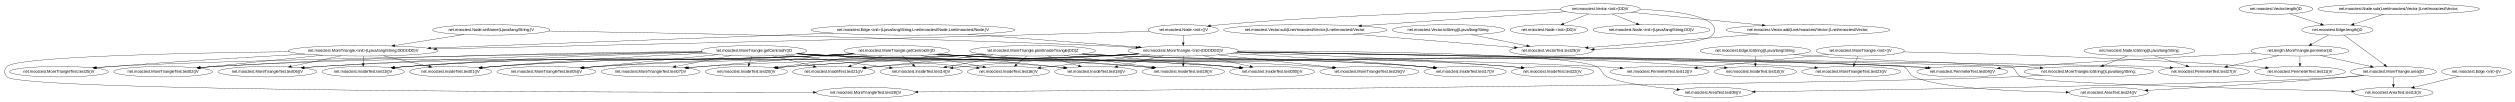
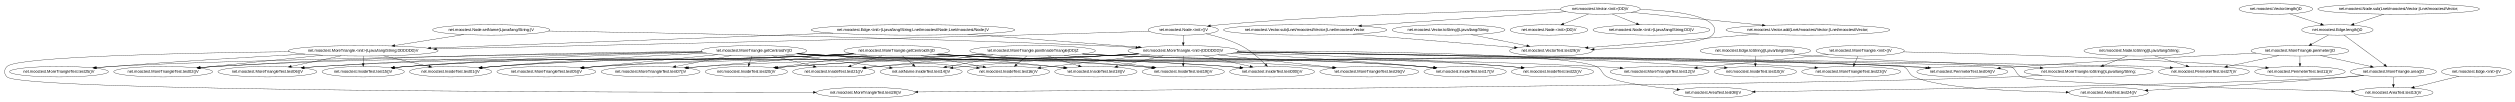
node "net.length.MoreTriangle.perimeter()D": label "net.length.MoreTriangle.perimeter()D" -> "net.mooctest.MoreTriangle.perimeter()D"
edge "net.mooctest.MoreTriangle.pointInsideTriangle(DD)Z" -> "net.mooctest.InsideTest.test000()V": now "net.mooctest.Node.<init>()V" -> "net.mooctest.InsideTest.test000()V"
node "net.mooctest.InsideTest.test14()V": label "net.mooctest.InsideTest.test14()V" -> "net.setName.InsideTest.test14()V"
node "net.mooctest.PerimeterTest.test12()V": label "net.mooctest.PerimeterTest.test12()V" -> "net.mooctest.MoreTriangleTest.test12()V"
